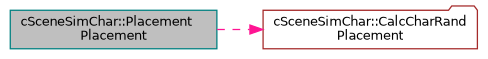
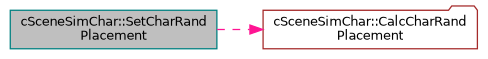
node "cSceneSimChar::Placement Placement": label "cSceneSimChar::Placement Placement" -> "cSceneSimChar::SetCharRand Placement"
